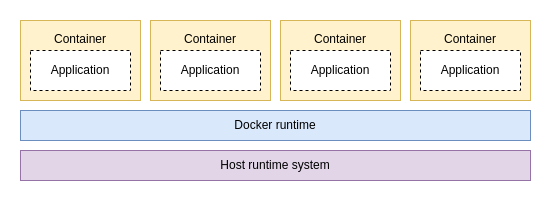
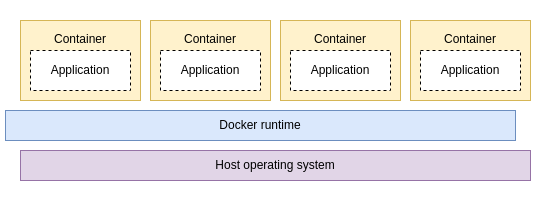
node "Docker runtime": moved (276, 126) -> (261, 126)
node "Host runtime system": label "Host runtime system" -> "Host operating system"
